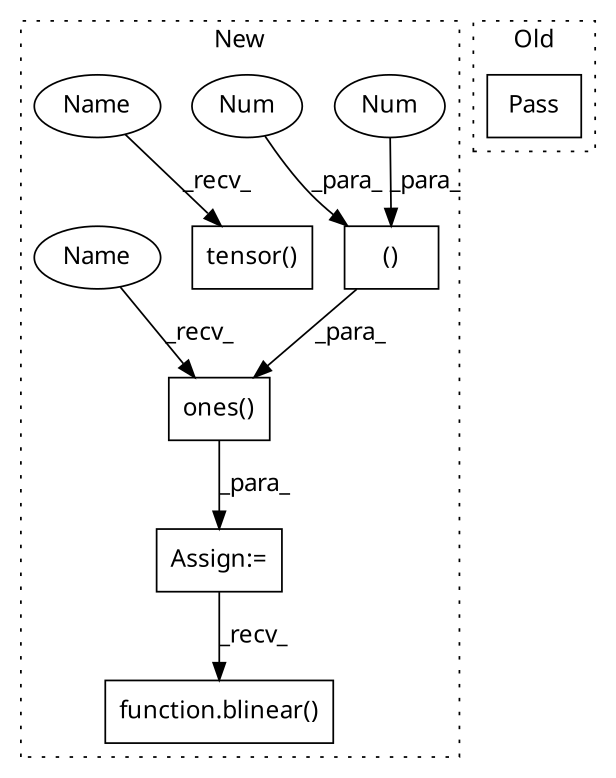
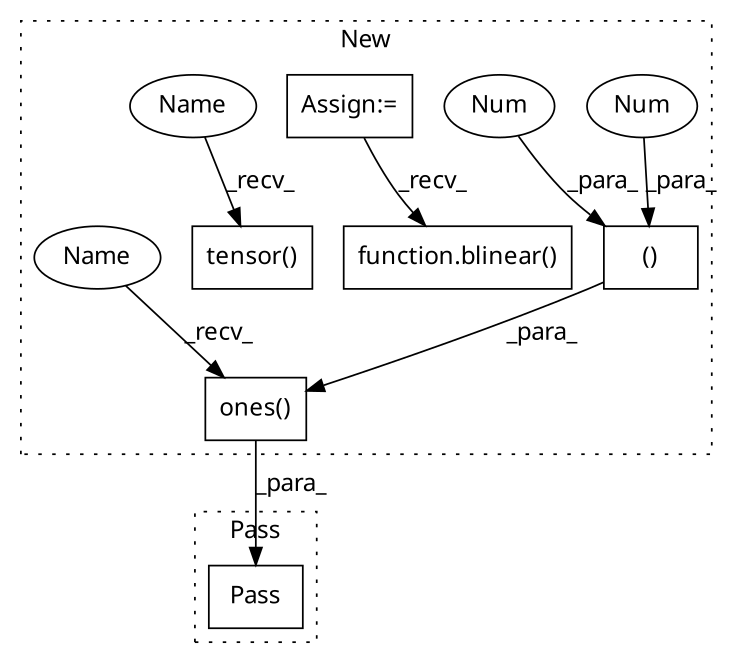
cluster "Old": label "Old" -> "Pass"
edge "ones()" -> "Assign:=": now "ones()" -> "Pass"
